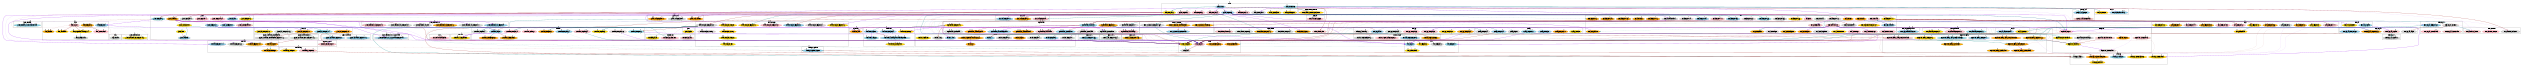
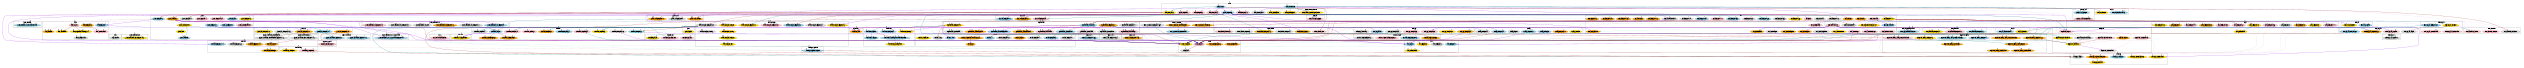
node "Carp::BEGIN@568": fillcolor orange -> lightpink
node "DBD::Pg::dr::connect": fillcolor lightgrey -> gold
cluster "NULL::_firesafe": label "NULL::_firesafe" -> "DBI::_firesafe"
